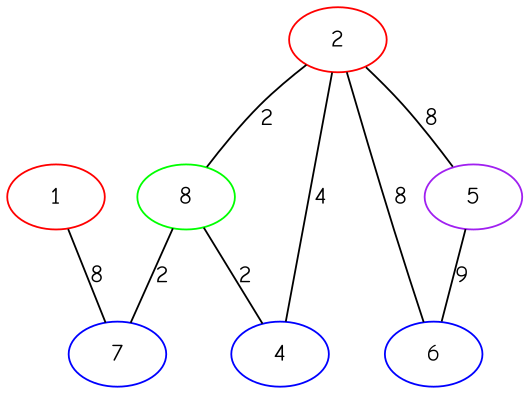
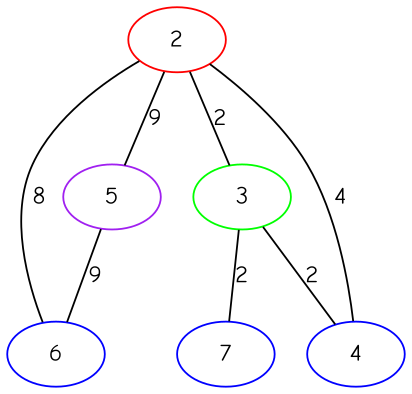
edge "2" -- "5": label "8" -> "9"
node "1": removed
node "8": label "8" -> "3"
